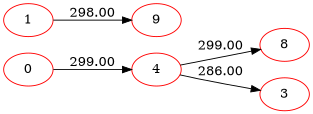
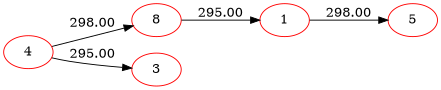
node "9": label "9" -> "5"
edge "8" -> "1": added, label "295.00"
edge "4" -> "8": label "299.00" -> "298.00"
node "0": removed
edge "4" -> "3": label "286.00" -> "295.00"
